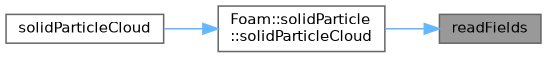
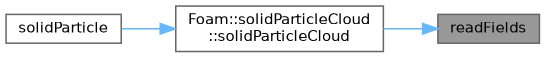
node "solidParticleCloud": label "solidParticleCloud" -> "solidParticle"
node "Foam::solidParticle ::solidParticleCloud": label "Foam::solidParticle ::solidParticleCloud" -> "Foam::solidParticleCloud ::solidParticleCloud"
